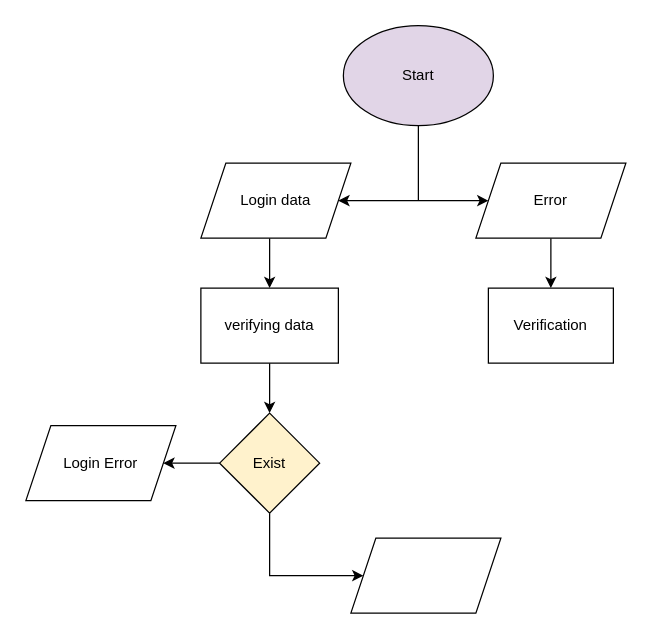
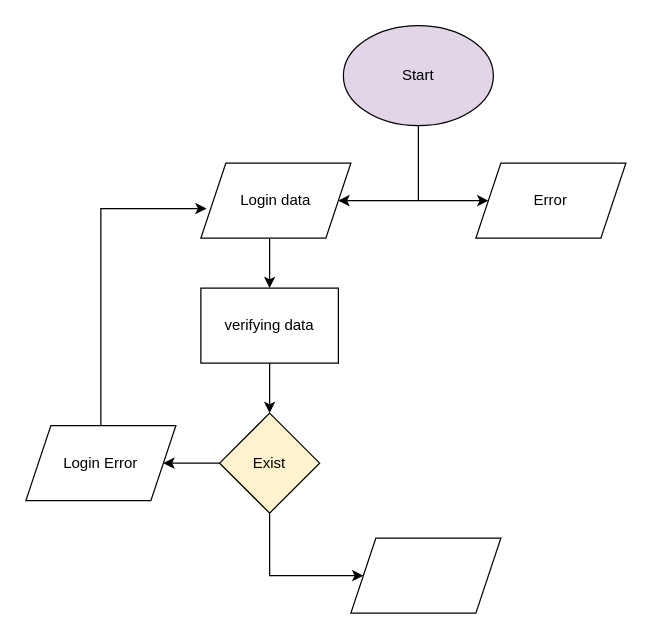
edge "Error" -> "Verification": removed
edge "Login Error" -> "Login data": added
node "Verification": removed
